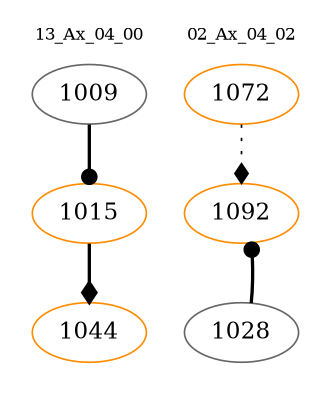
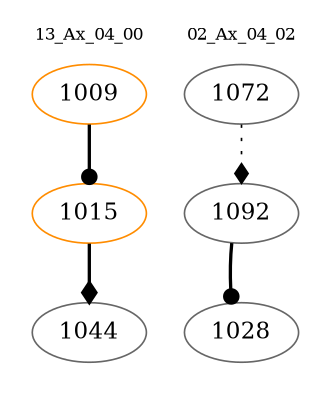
node "1009": color gray40 -> darkorange
node "1072": color darkorange -> gray40
node "1092": color darkorange -> gray40
edge "1028" -> "1092": reversed
node "1044": color darkorange -> gray40
